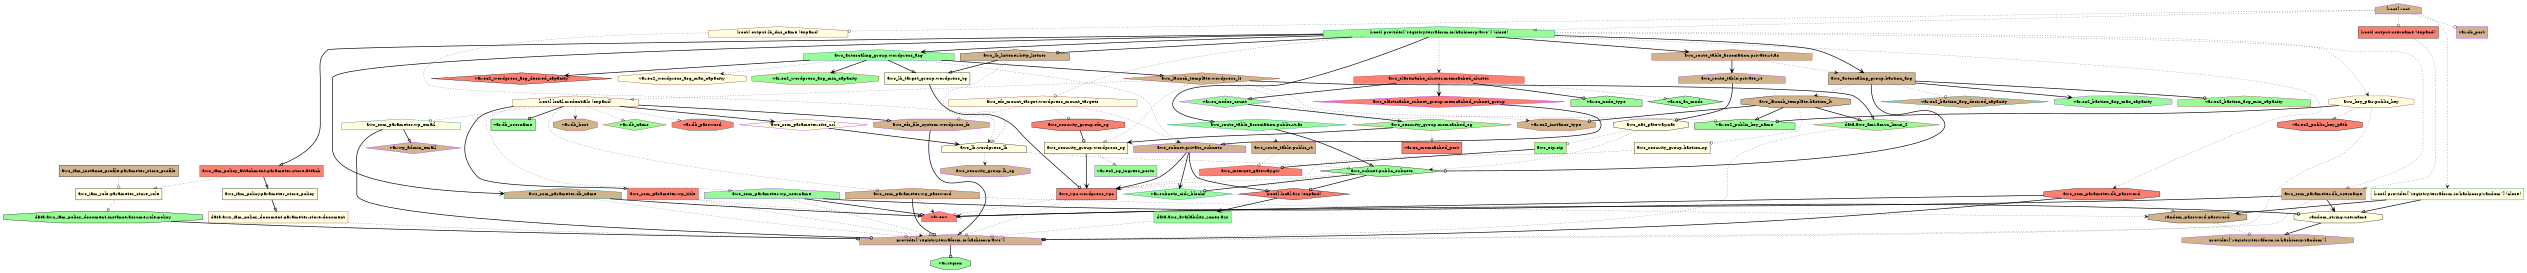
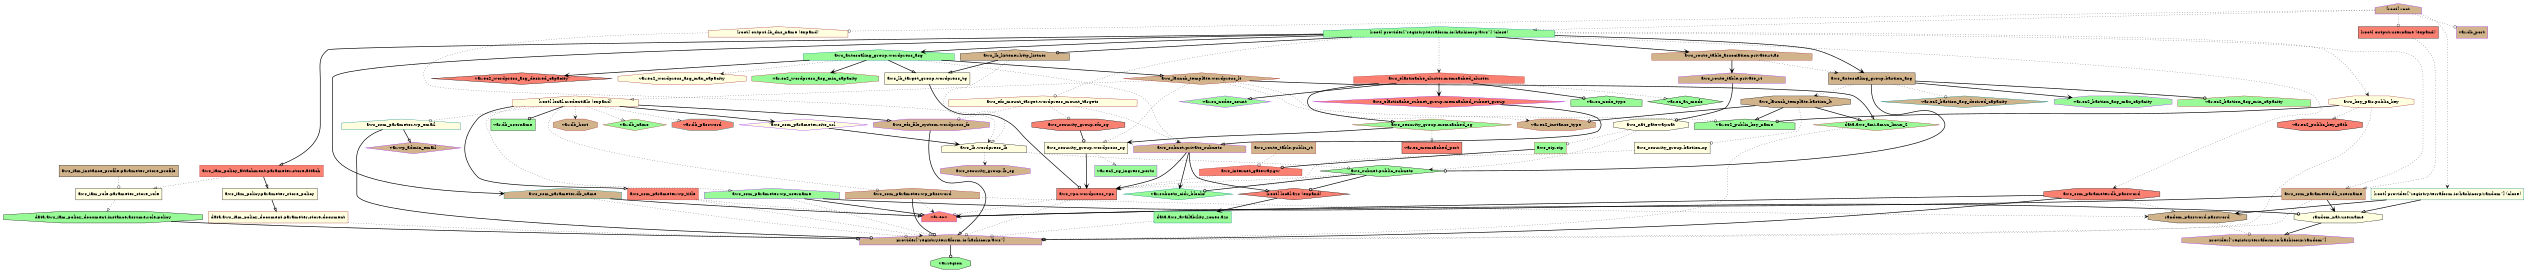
edge "var.ec_nodes_count" -> "aws_security_group.memcached_sg": now "aws_elasticache_cluster.memcached_cluster" -> "aws_security_group.memcached_sg"
node "aws_route_table_association.public-rt-as": removed
node "random_string.username": label "random_string.username" -> "random_nat.username"
